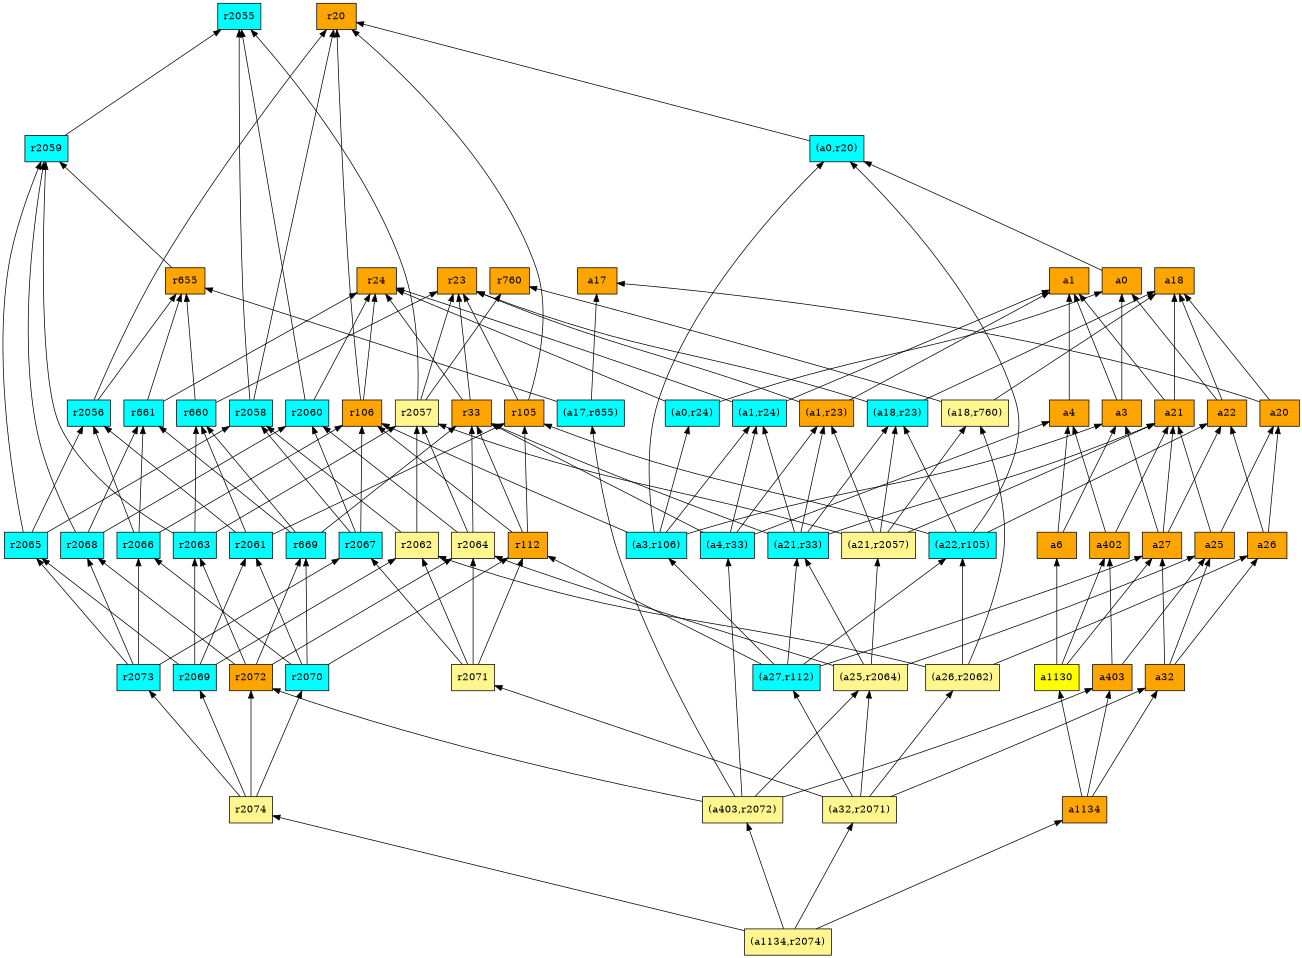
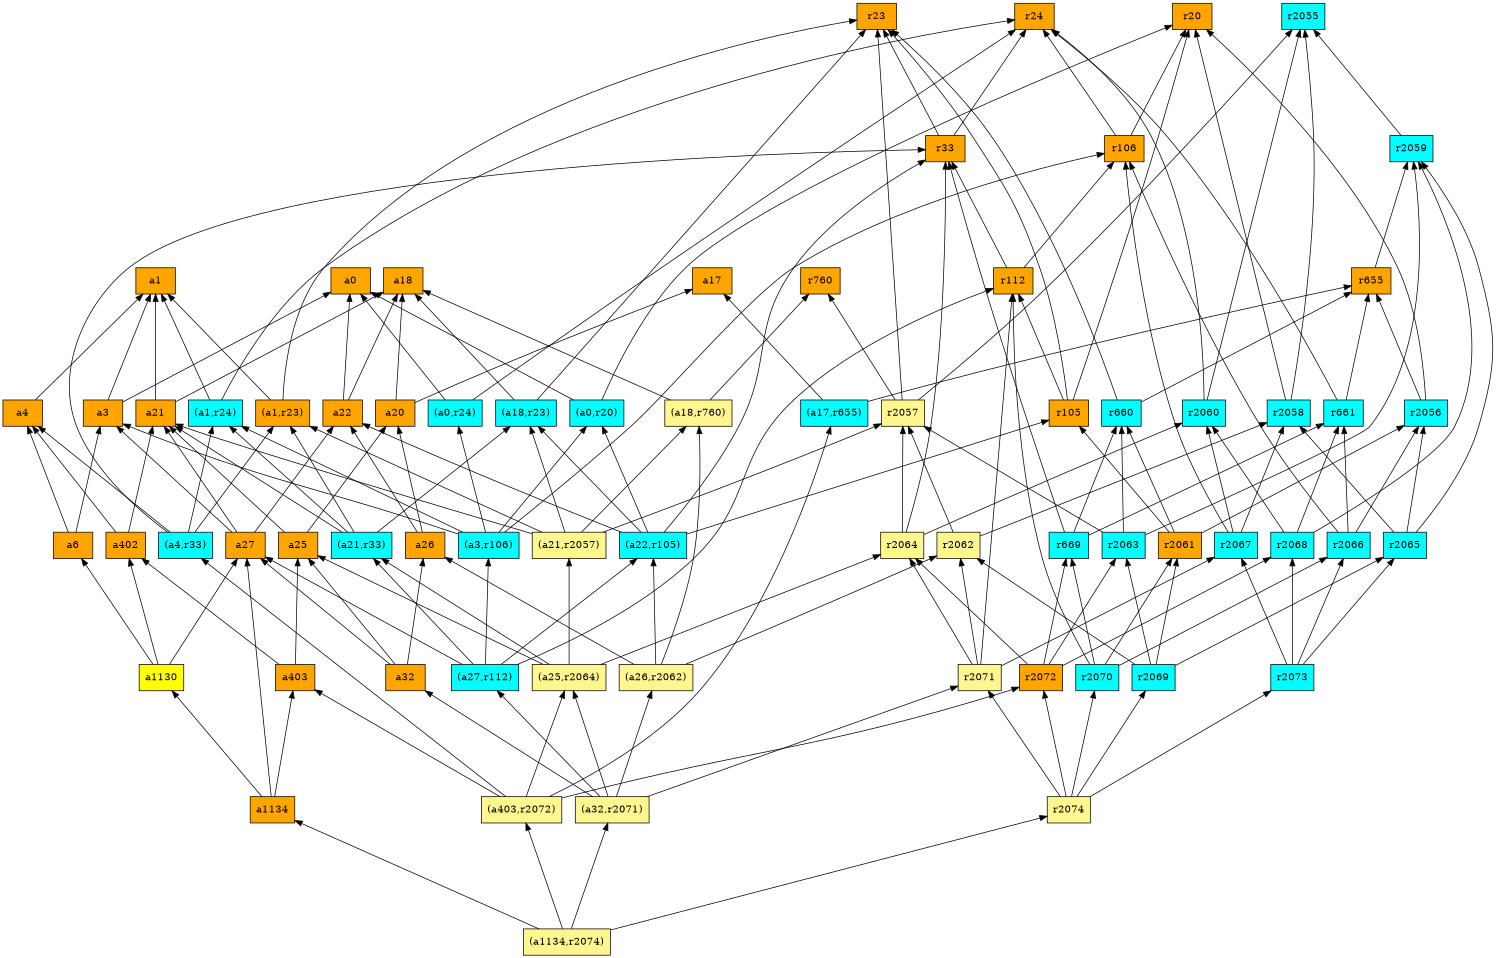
edge "a0" -> "(a0,r20)": reversed
edge "(a21,r33)" -> "r33": now "(a22,r105)" -> "r33"
edge "r112" -> "r105": reversed
node "r2061": fillcolor cyan -> orange
edge "r2074" -> "r2071": added
edge "a1134" -> "a32": now "a1134" -> "a27"
